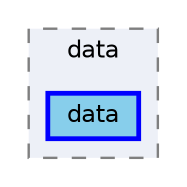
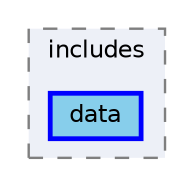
cluster "data": label "data" -> "includes"
